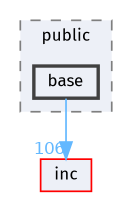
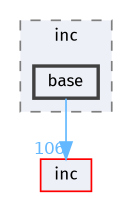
cluster "public": label "public" -> "inc"
